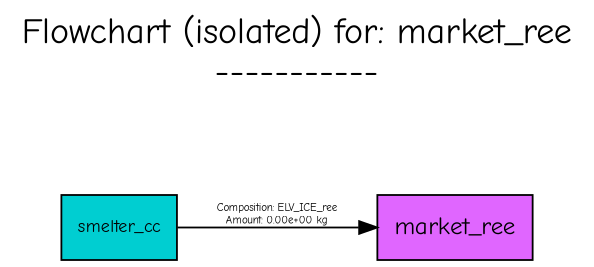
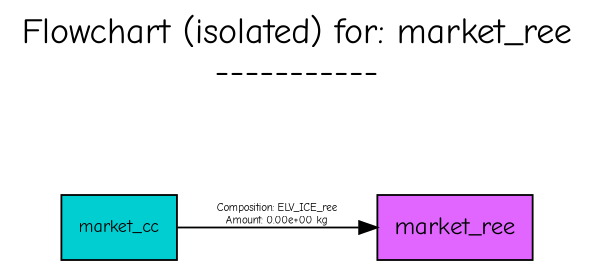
node "smelter_cc": label "smelter_cc" -> "market_cc"
